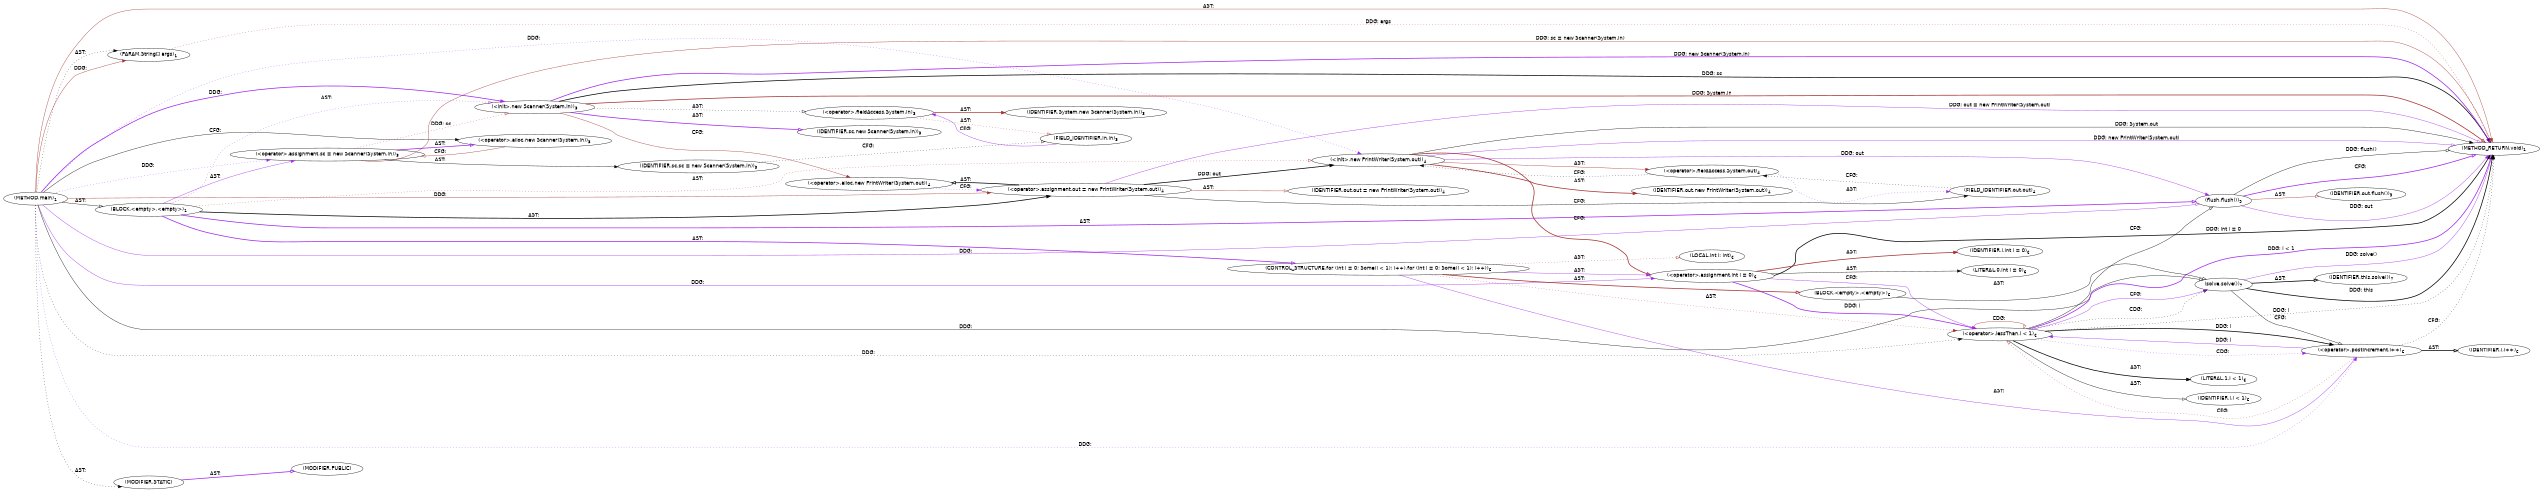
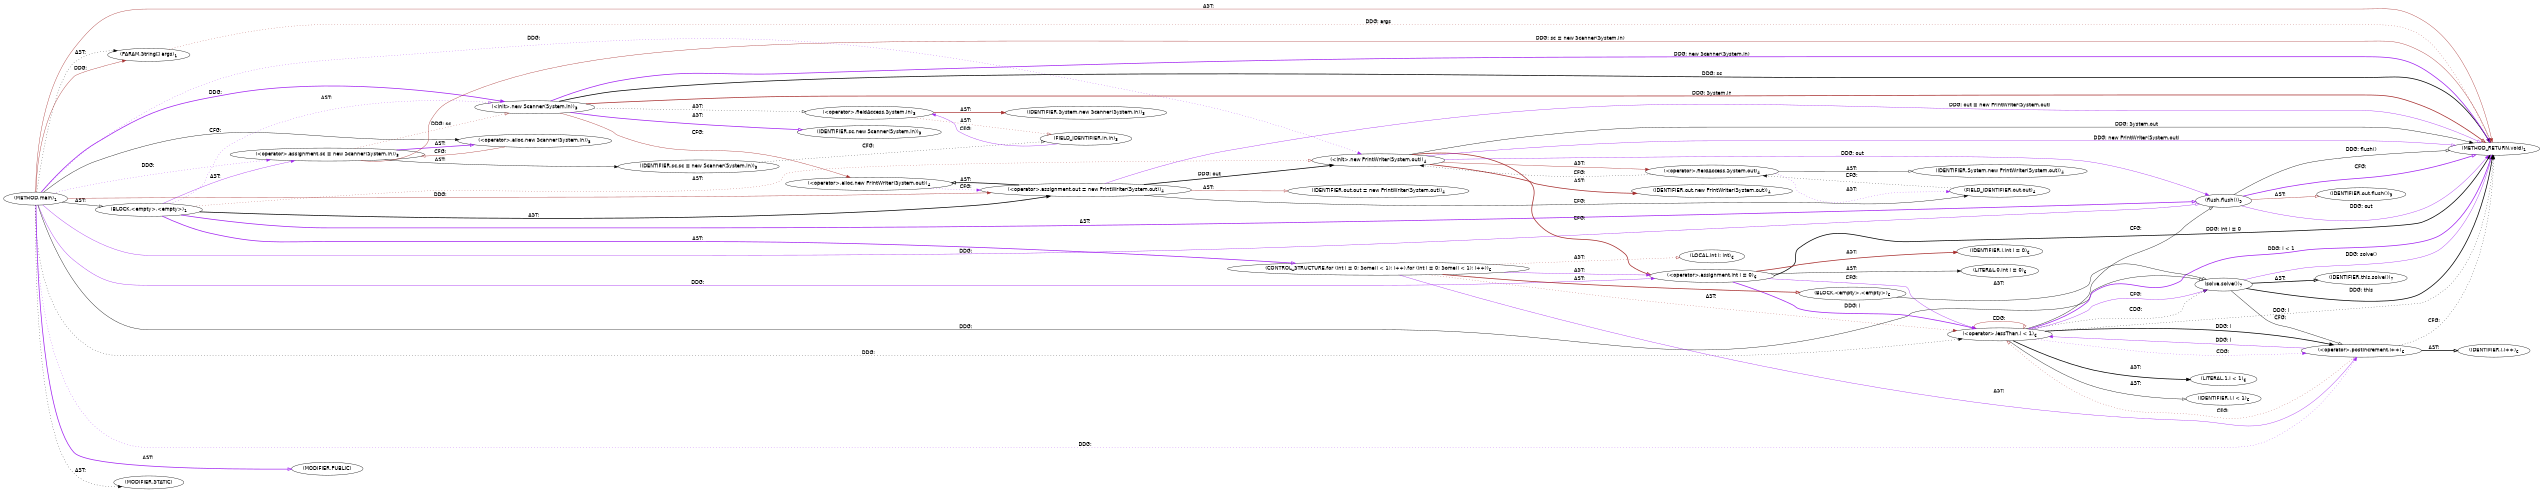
node "(IDENTIFIER,System,new PrintWriter(System.out))": added
edge "(MODIFIER,STATIC)" -> "(MODIFIER,PUBLIC)": now "(METHOD,main)" -> "(MODIFIER,PUBLIC)"
